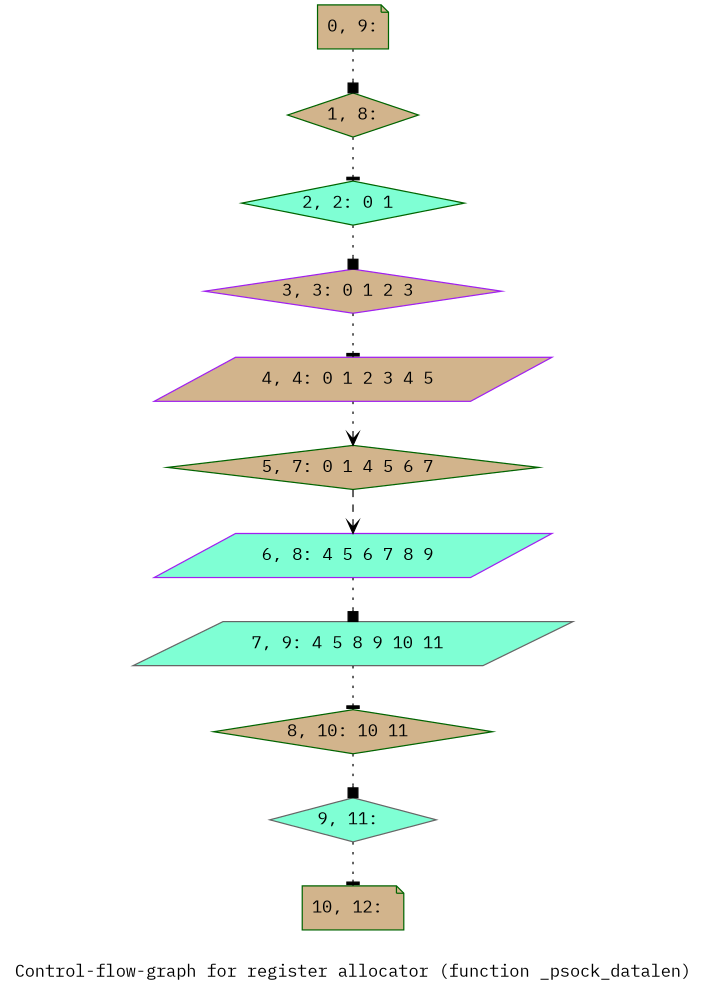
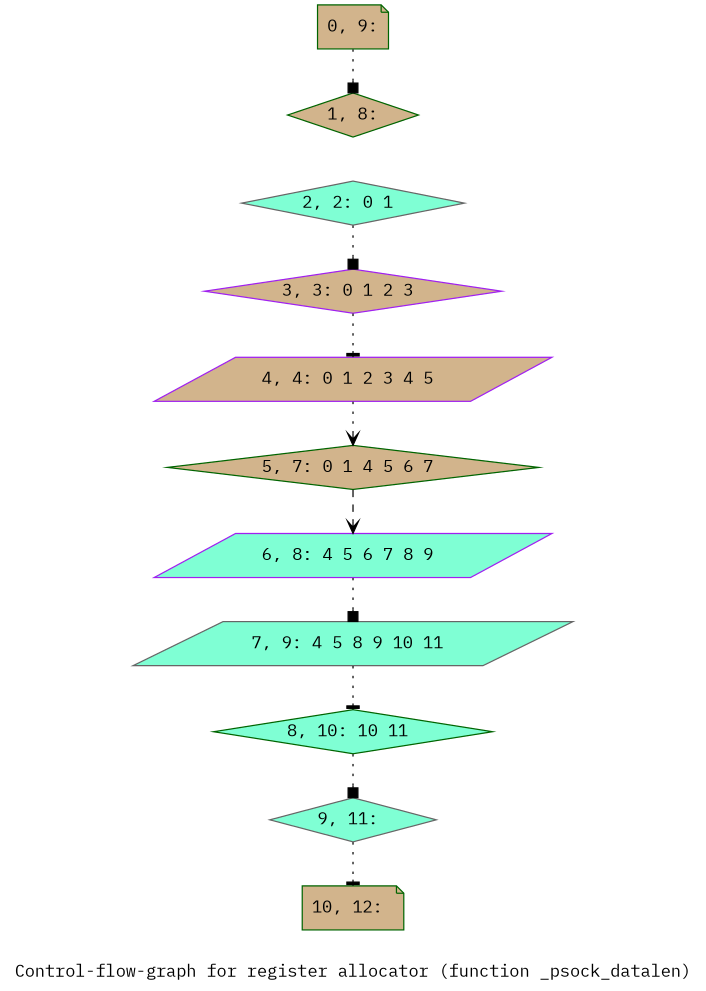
edge "1, 8:" -> "2, 2: 0 1": removed
node "2, 2: 0 1": color darkgreen -> gray40
node "8, 10: 10 11": fillcolor tan -> aquamarine
